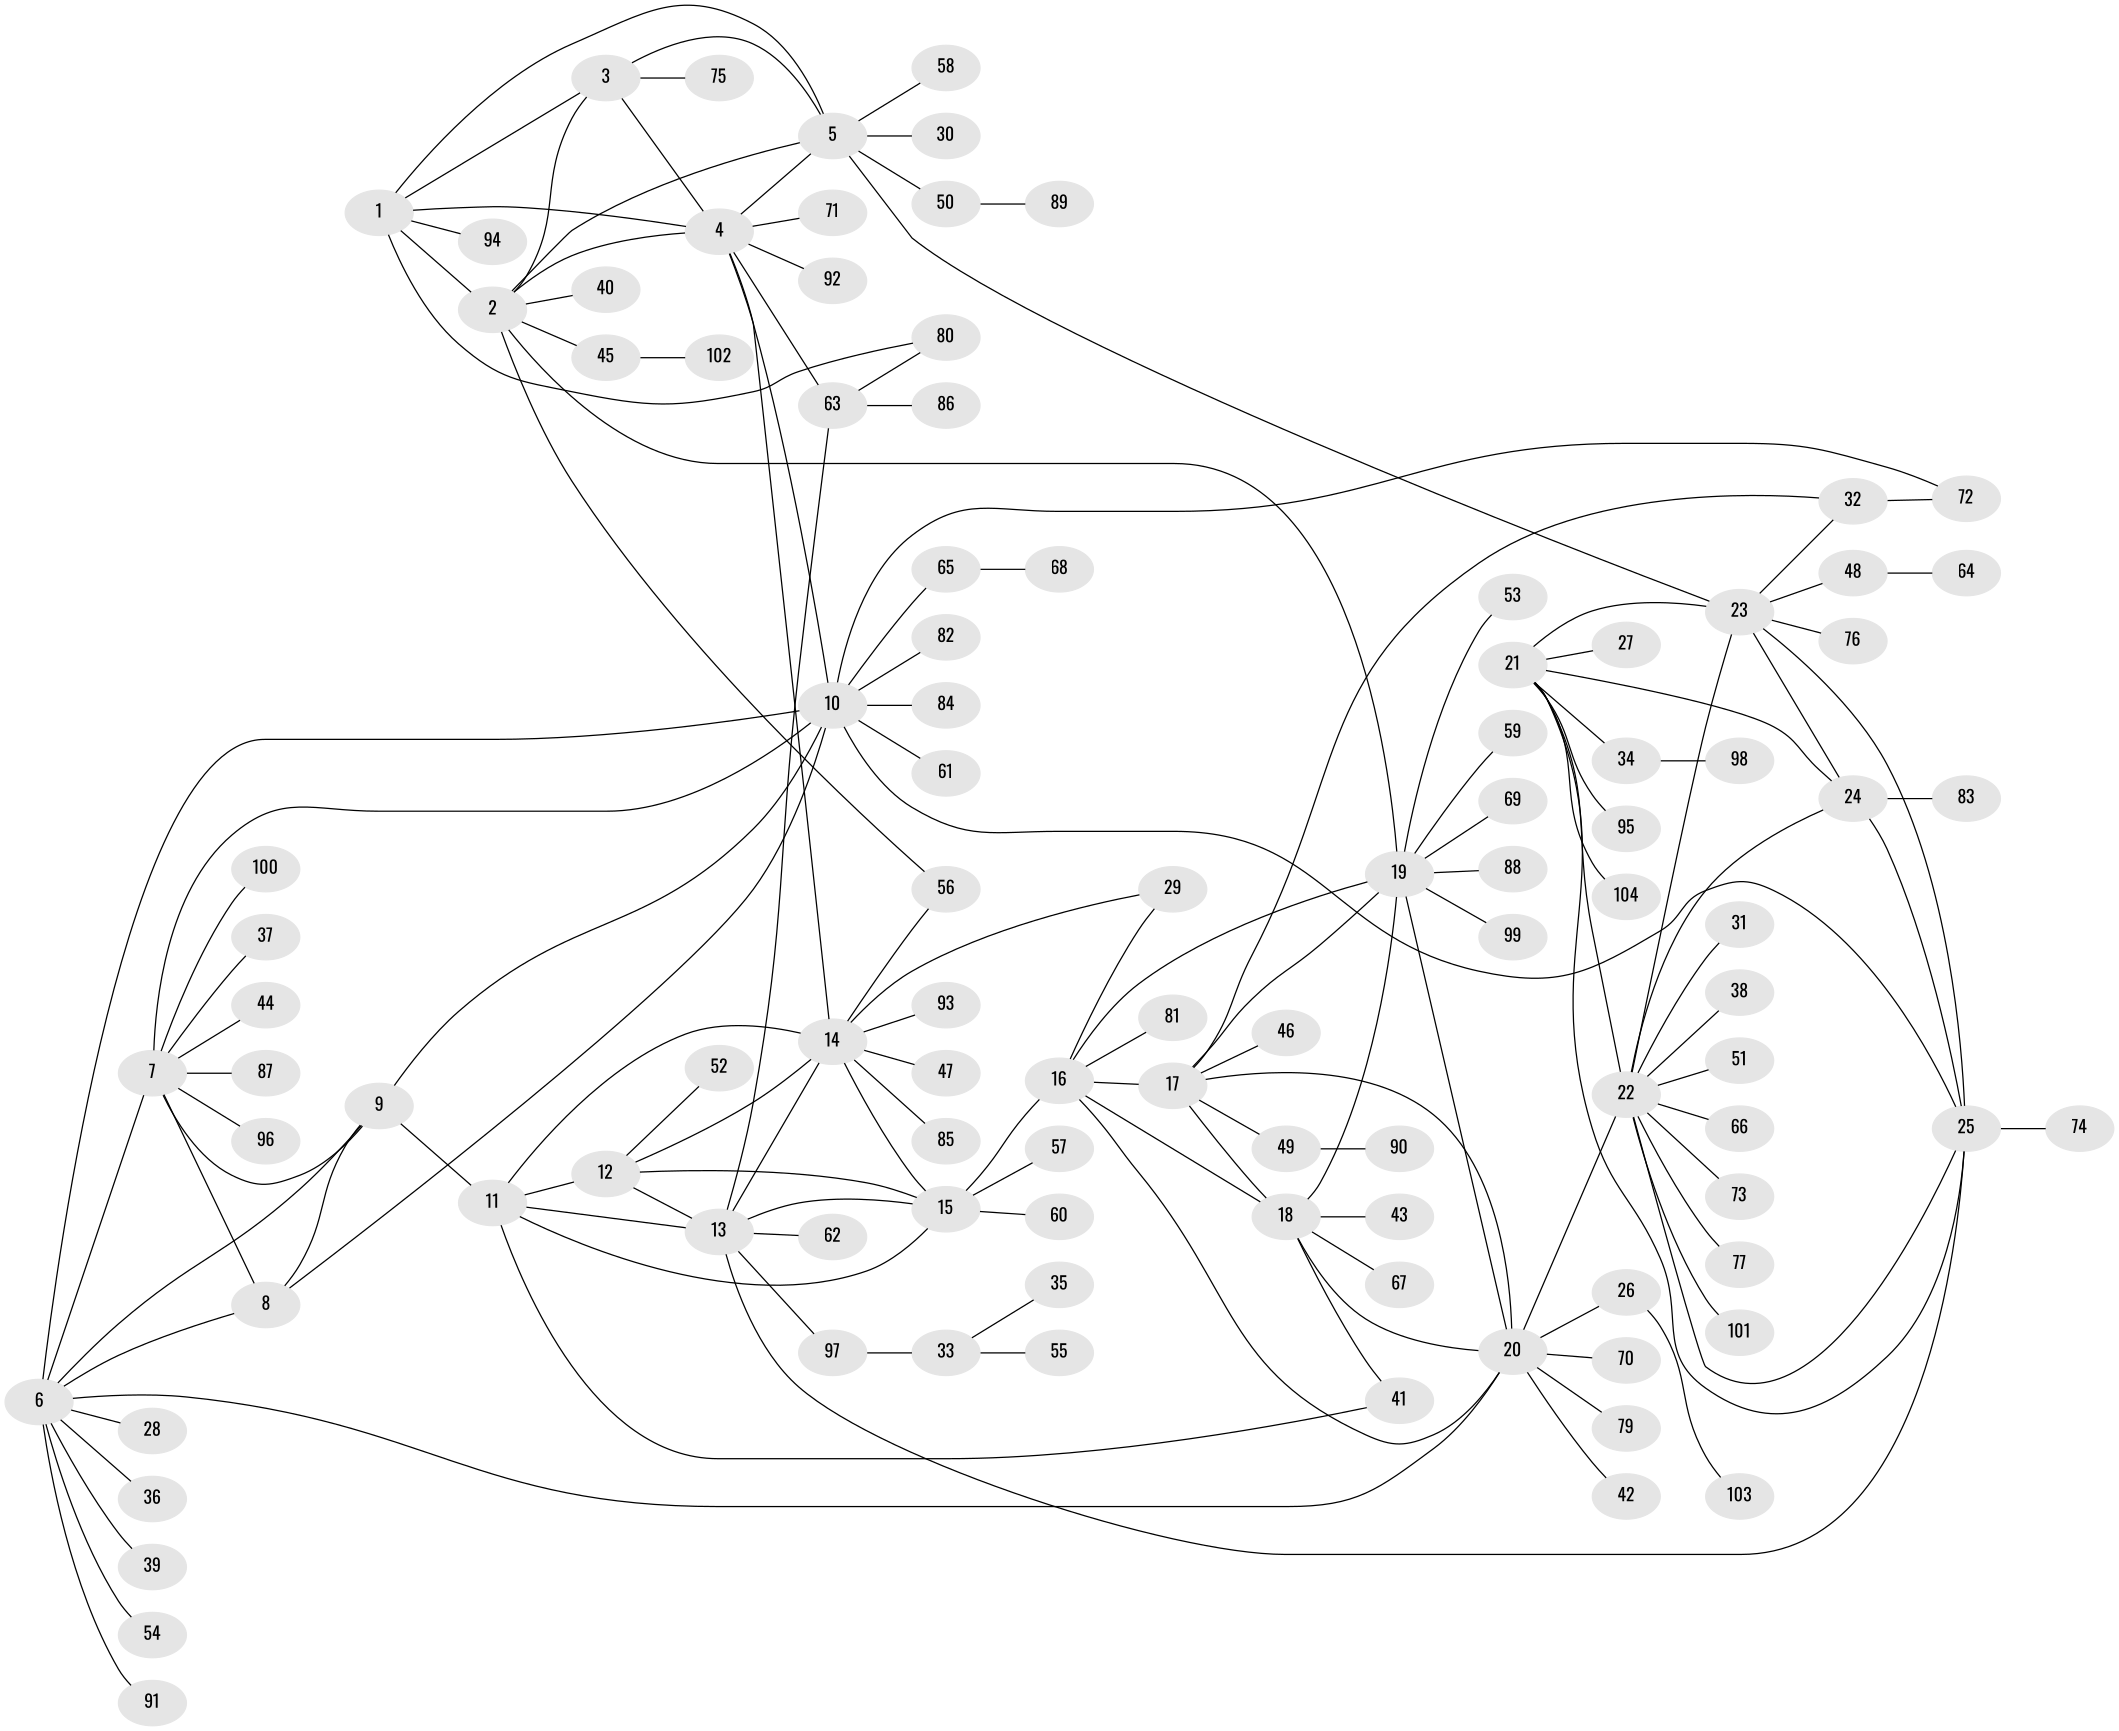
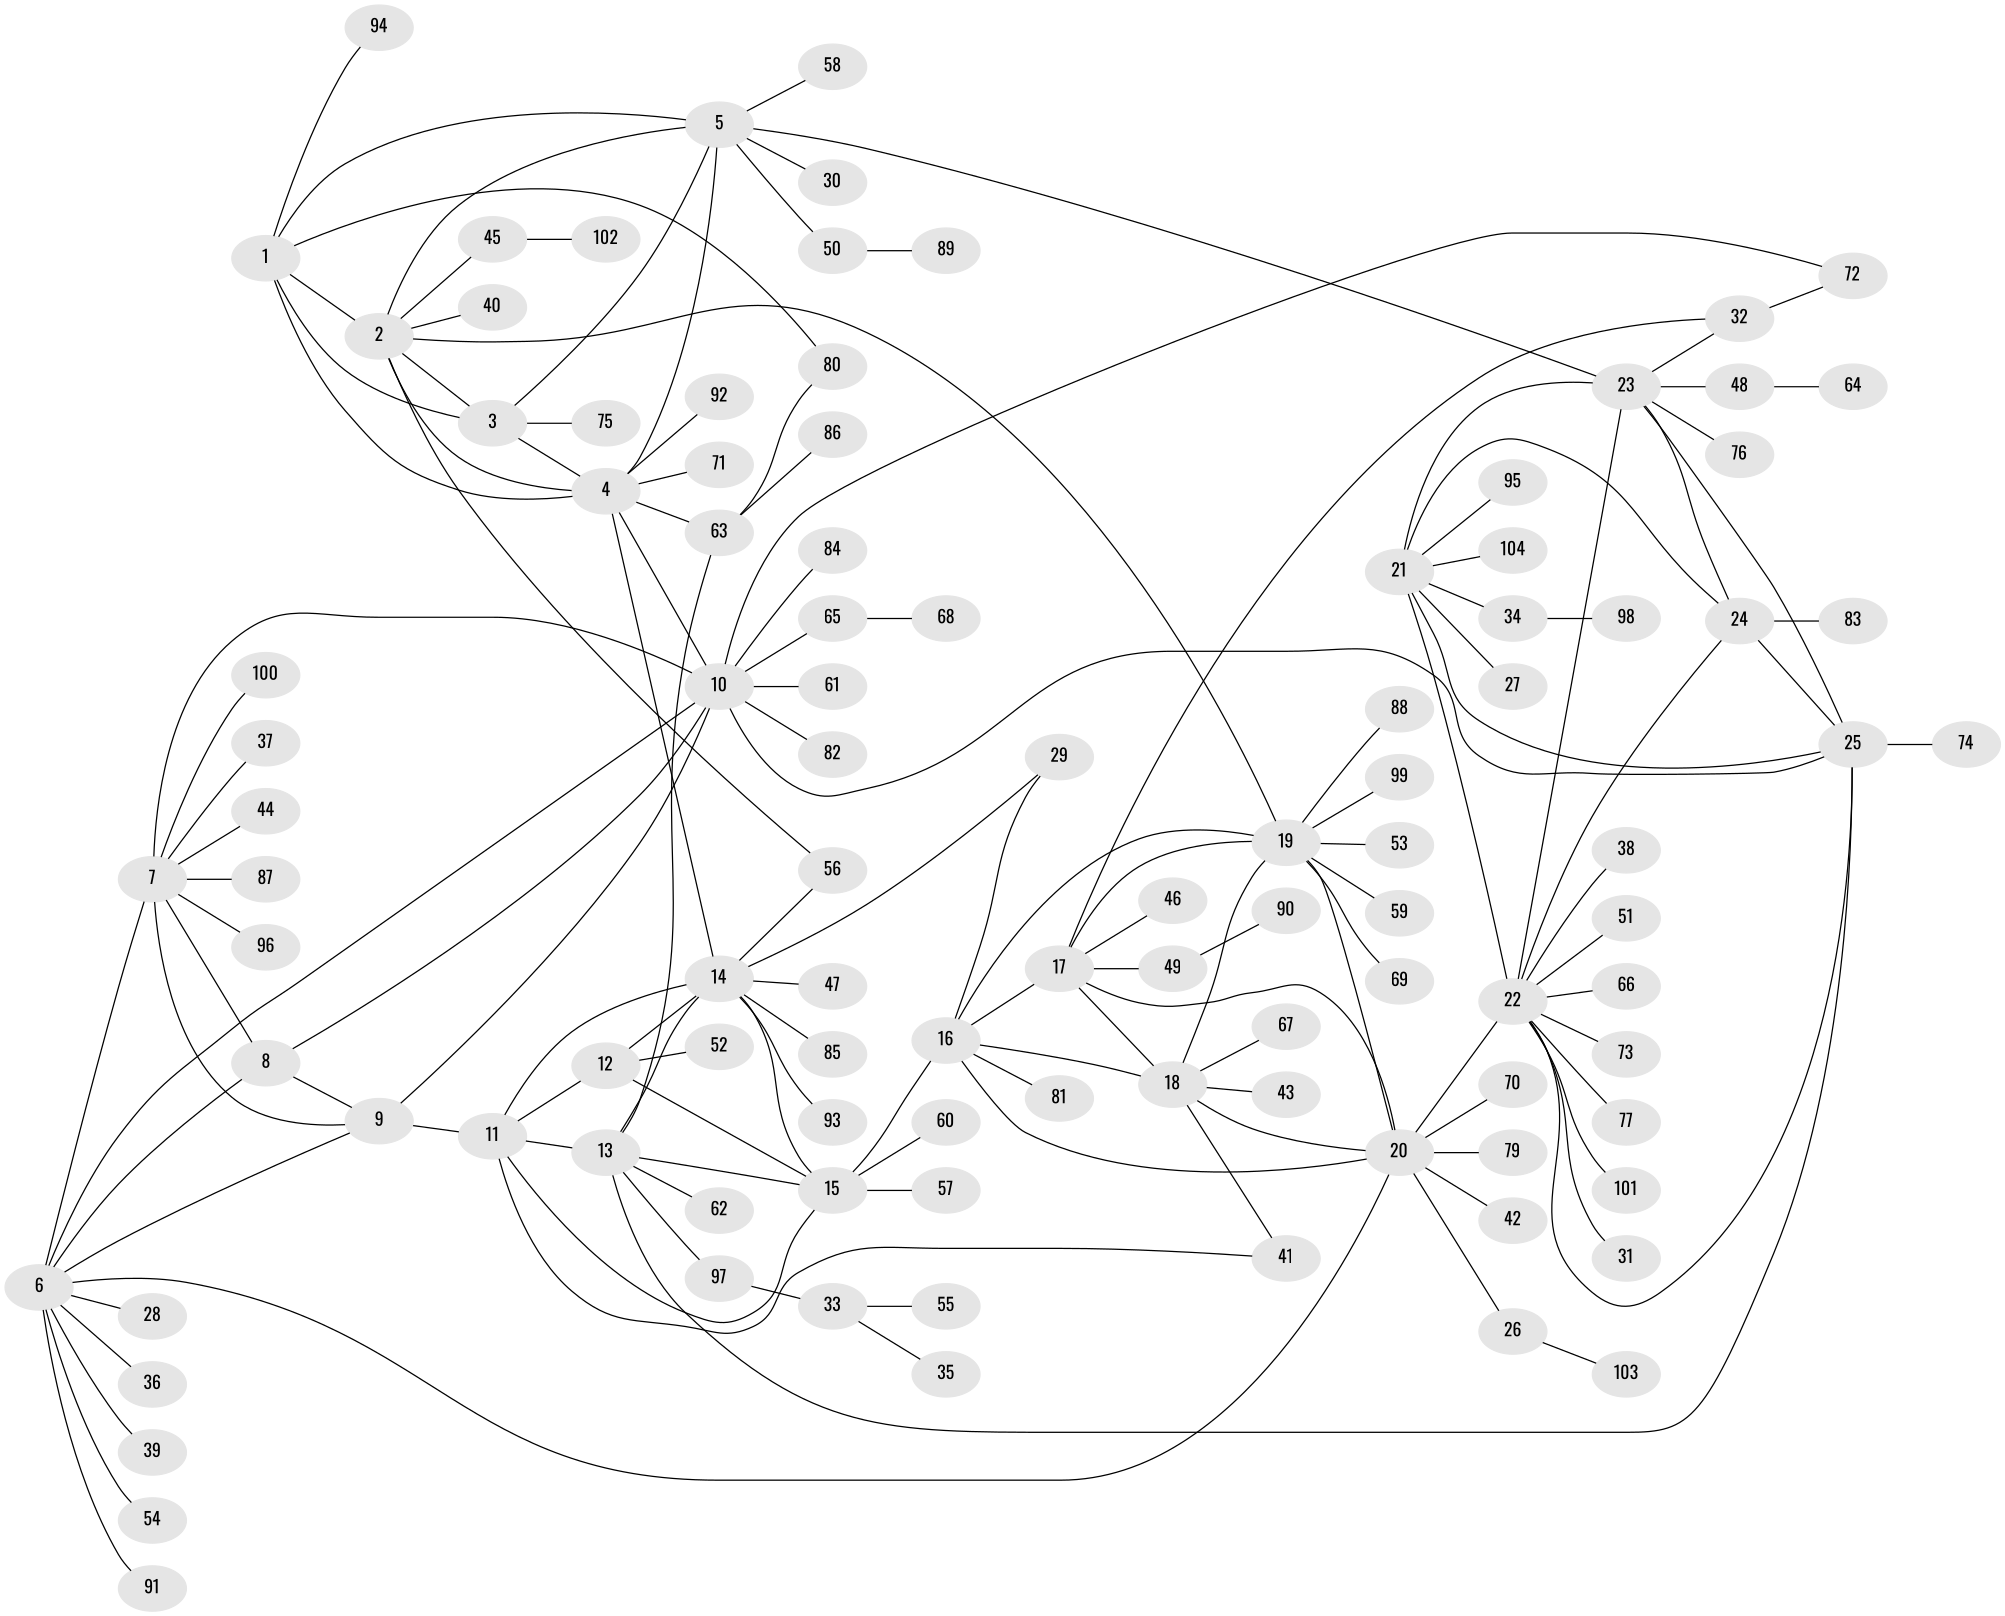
edge "12" -- "13": removed
